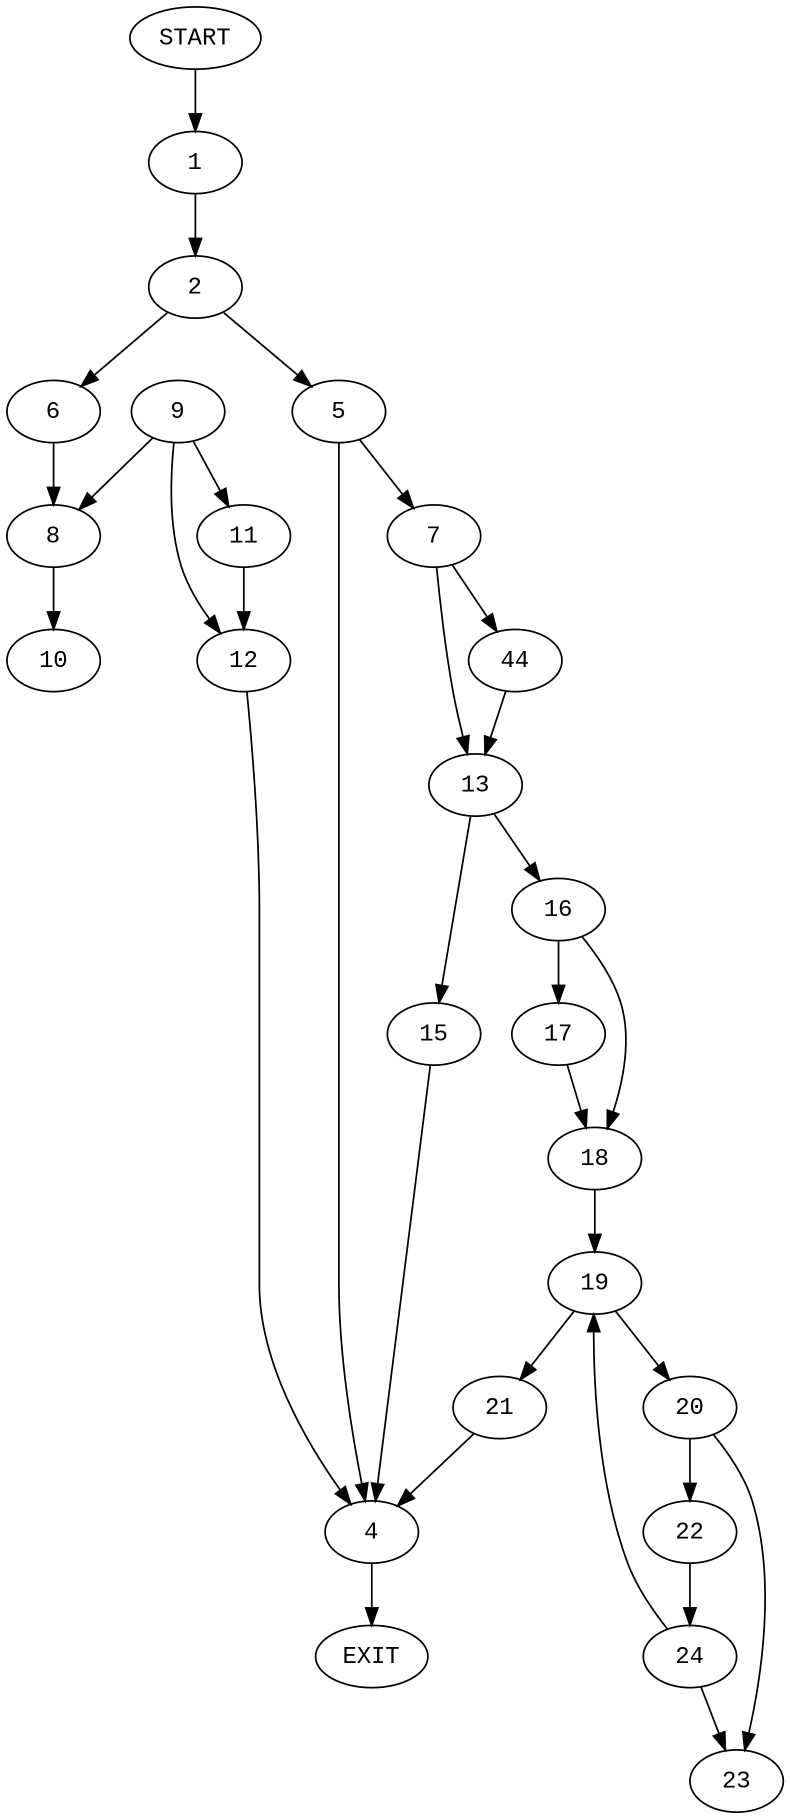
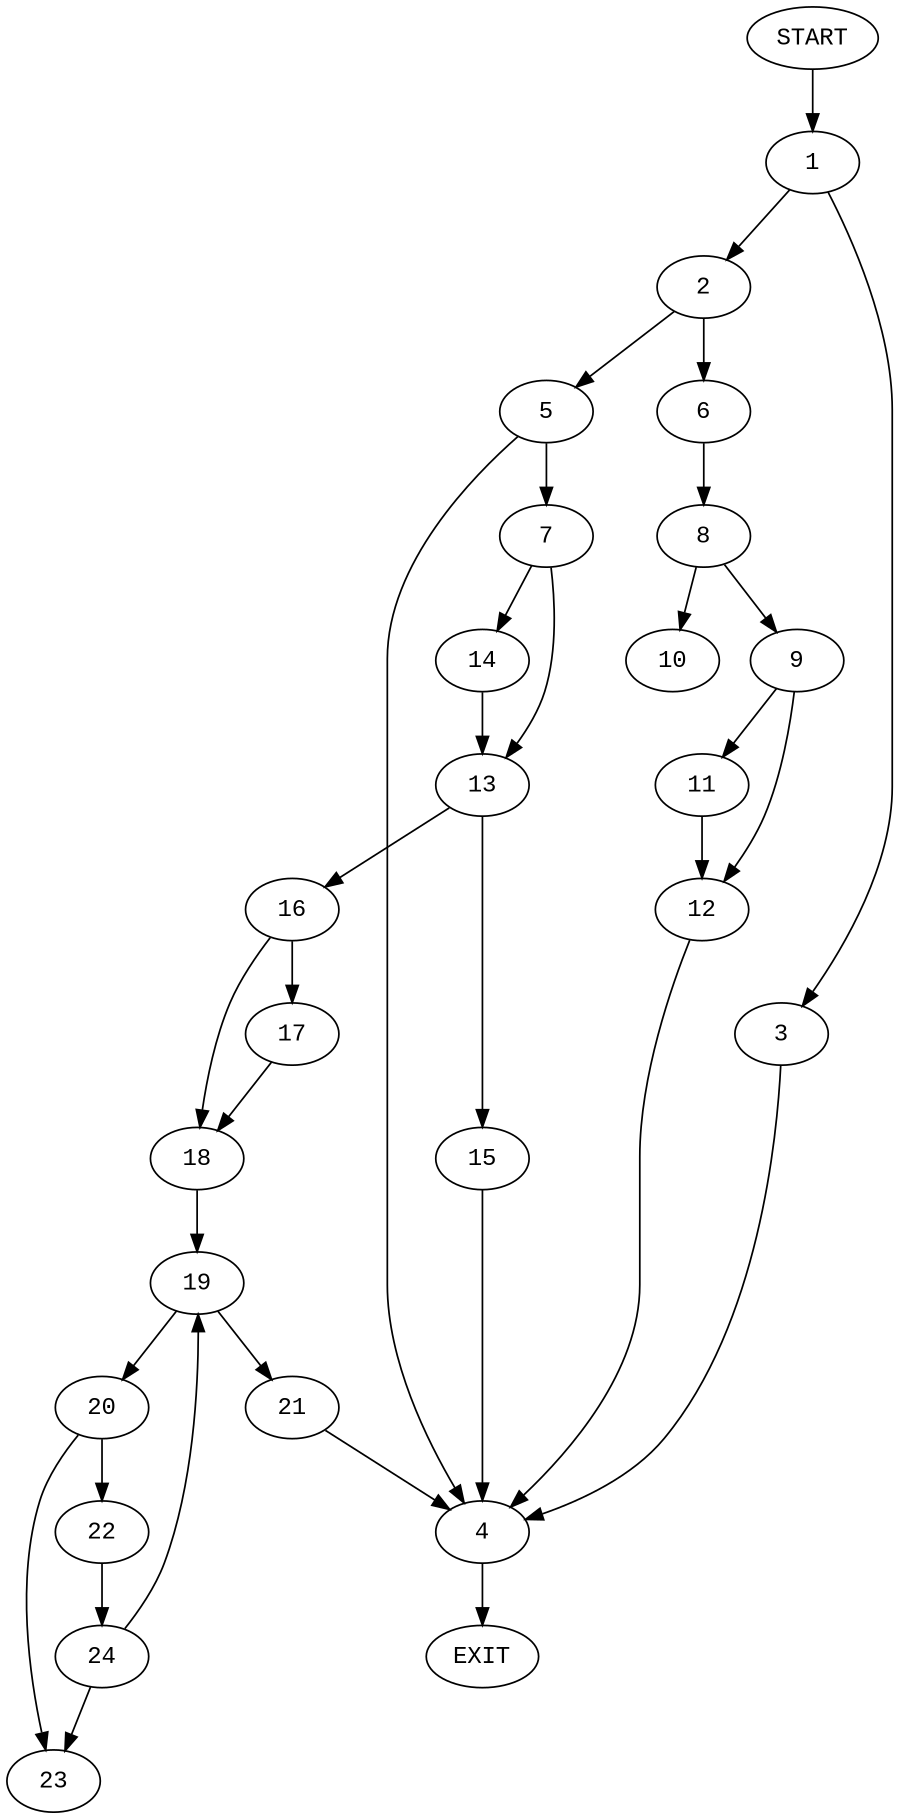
edge "9" -> "8": reversed
node "44": label "44" -> "14"
node "3": added
